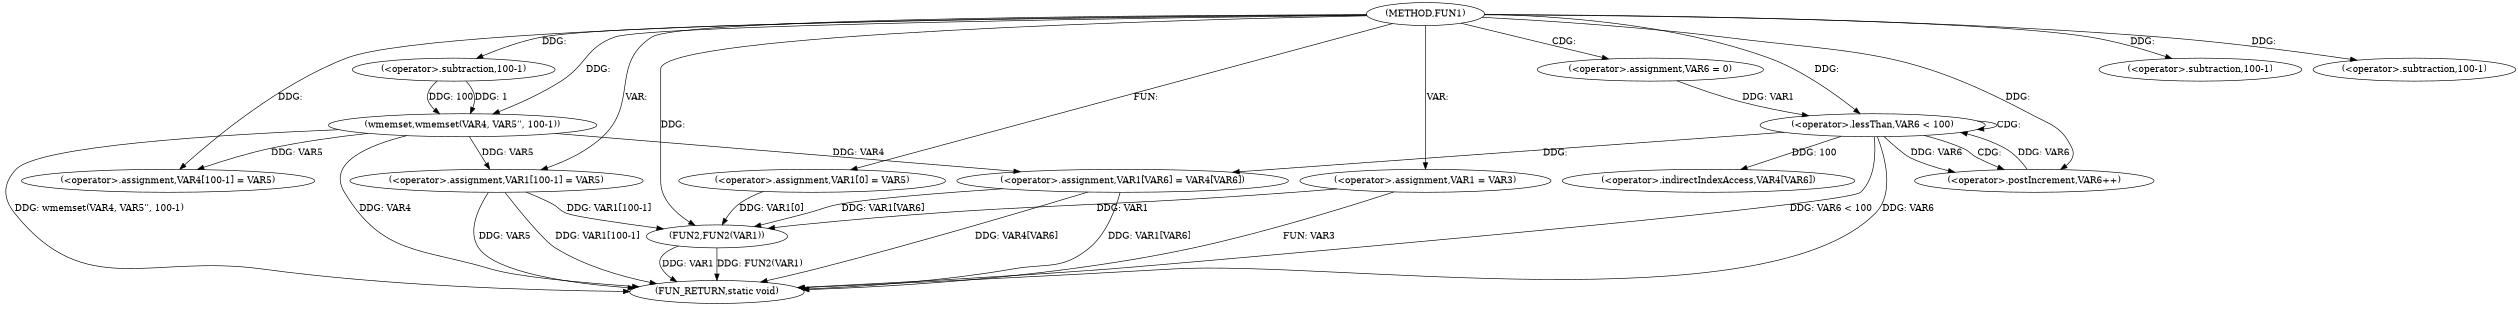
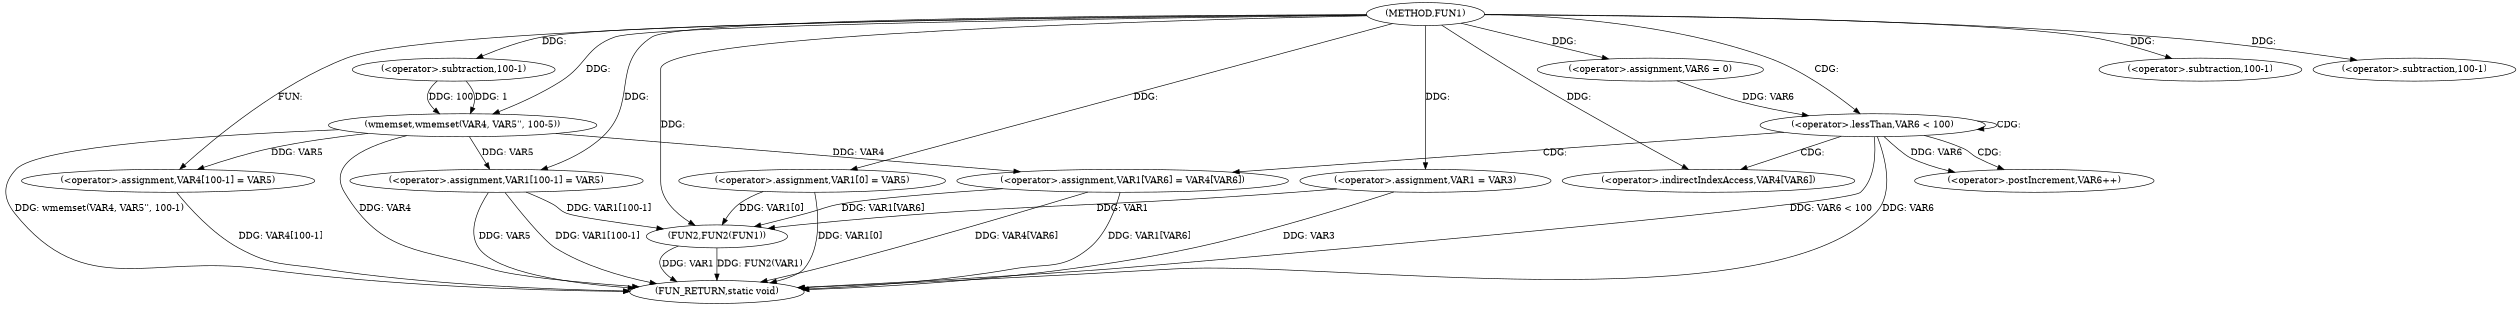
edge "(METHOD,FUN1)" -> "(<operator>.assignment,VAR6 = 0)": label "CDG: " -> "DDG: "
edge "(METHOD,FUN1)" -> "(<operator>.postIncrement,VAR6++)": now "(METHOD,FUN1)" -> "(<operator>.indirectIndexAccess,VAR4[VAR6])"
edge "(METHOD,FUN1)" -> "(<operator>.lessThan,VAR6 < 100)": label "DDG: " -> "CDG: "
edge "(METHOD,FUN1)" -> "(<operator>.assignment,VAR4[100-1] = VAR5)": label "DDG: " -> "FUN: "
edge "(METHOD,FUN1)" -> "(<operator>.assignment,VAR1[100-1] = VAR5)": label "VAR: " -> "DDG: "
edge "(METHOD,FUN1)" -> "(<operator>.assignment,VAR1[0] = VAR5)": label "FUN: " -> "DDG: "
edge "(METHOD,FUN1)" -> "(<operator>.assignment,VAR1 = VAR3)": label "VAR: " -> "DDG: "
edge "(<operator>.assignment,VAR6 = 0)" -> "(<operator>.lessThan,VAR6 < 100)": label "DDG: VAR1" -> "DDG: VAR6"
node "(wmemset,wmemset(VAR4, VAR5'', 100-1))": label "(wmemset,wmemset(VAR4, VAR5'', 100-1))" -> "(wmemset,wmemset(VAR4, VAR5'', 100-5))"
edge "(<operator>.postIncrement,VAR6++)" -> "(<operator>.lessThan,VAR6 < 100)": removed, label "DDG: VAR6"
edge "(<operator>.lessThan,VAR6 < 100)" -> "(<operator>.assignment,VAR1[VAR6] = VAR4[VAR6])": label "DDG: " -> "CDG: "
edge "(<operator>.lessThan,VAR6 < 100)" -> "(<operator>.indirectIndexAccess,VAR4[VAR6])": label "DDG: 100" -> "CDG: "
node "(FUN2,FUN2(VAR1))": label "(FUN2,FUN2(VAR1))" -> "(FUN2,FUN2(FUN1))"
edge "(<operator>.assignment,VAR1 = VAR3)" -> "(FUN_RETURN,static void)": label "FUN: VAR3" -> "DDG: VAR3"
edge "(<operator>.assignment,VAR1[0] = VAR5)" -> "(FUN_RETURN,static void)": added, label "DDG: VAR1[0]"
edge "(<operator>.assignment,VAR4[100-1] = VAR5)" -> "(FUN_RETURN,static void)": added, label "DDG: VAR4[100-1]"
